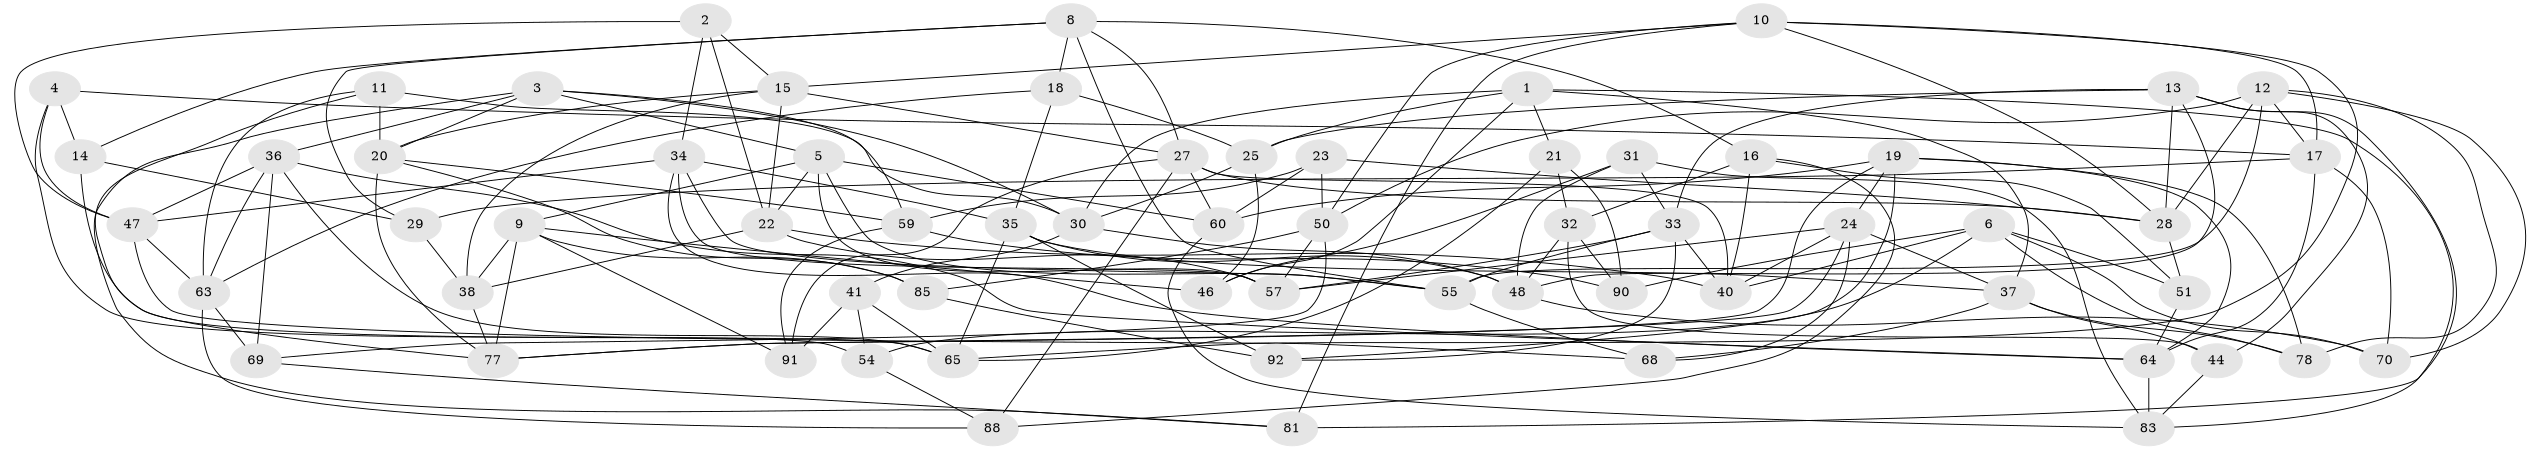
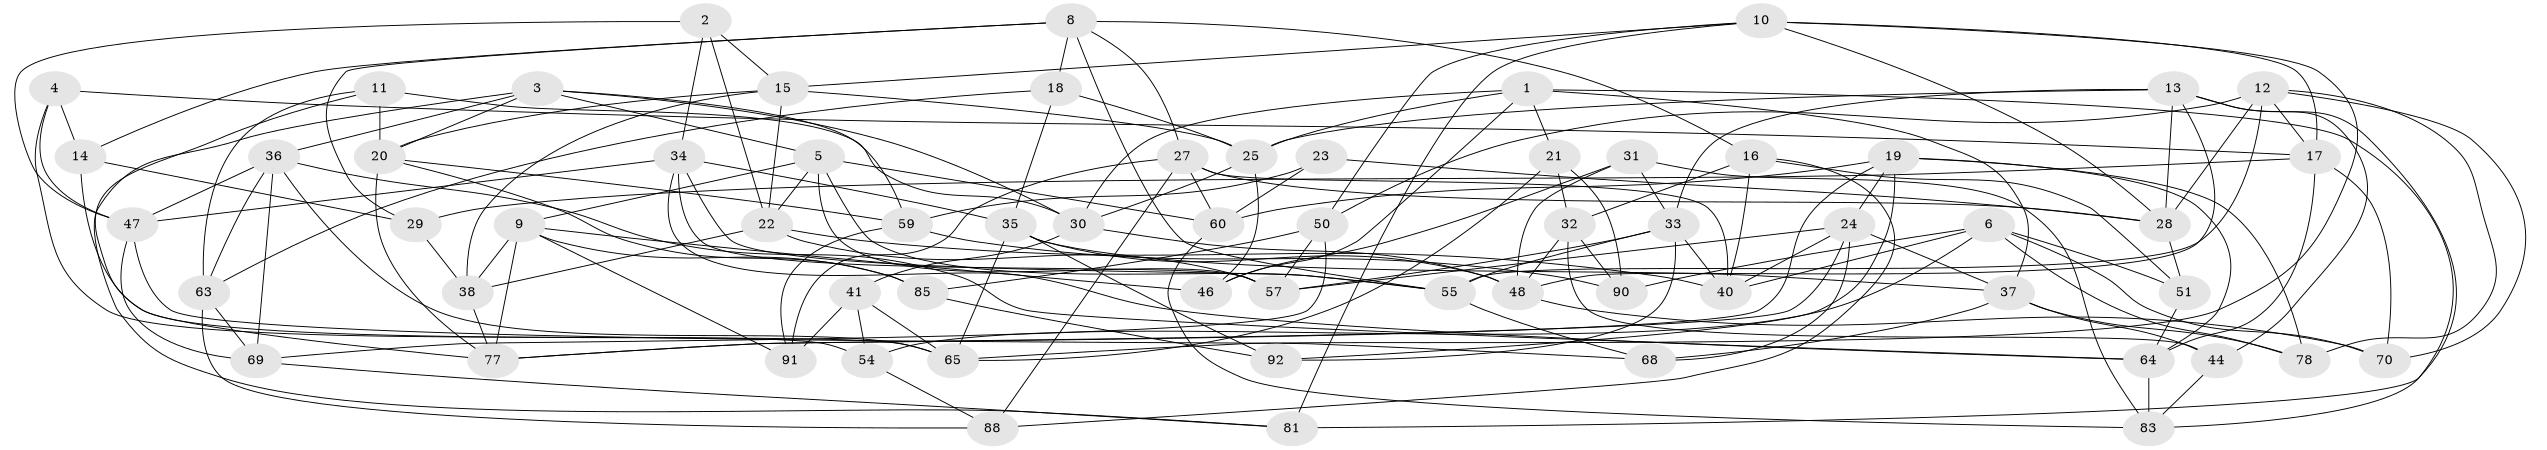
edge "15" -- "27": now "15" -- "25"
edge "23" -- "50": removed
edge "47" -- "63": now "47" -- "69"
